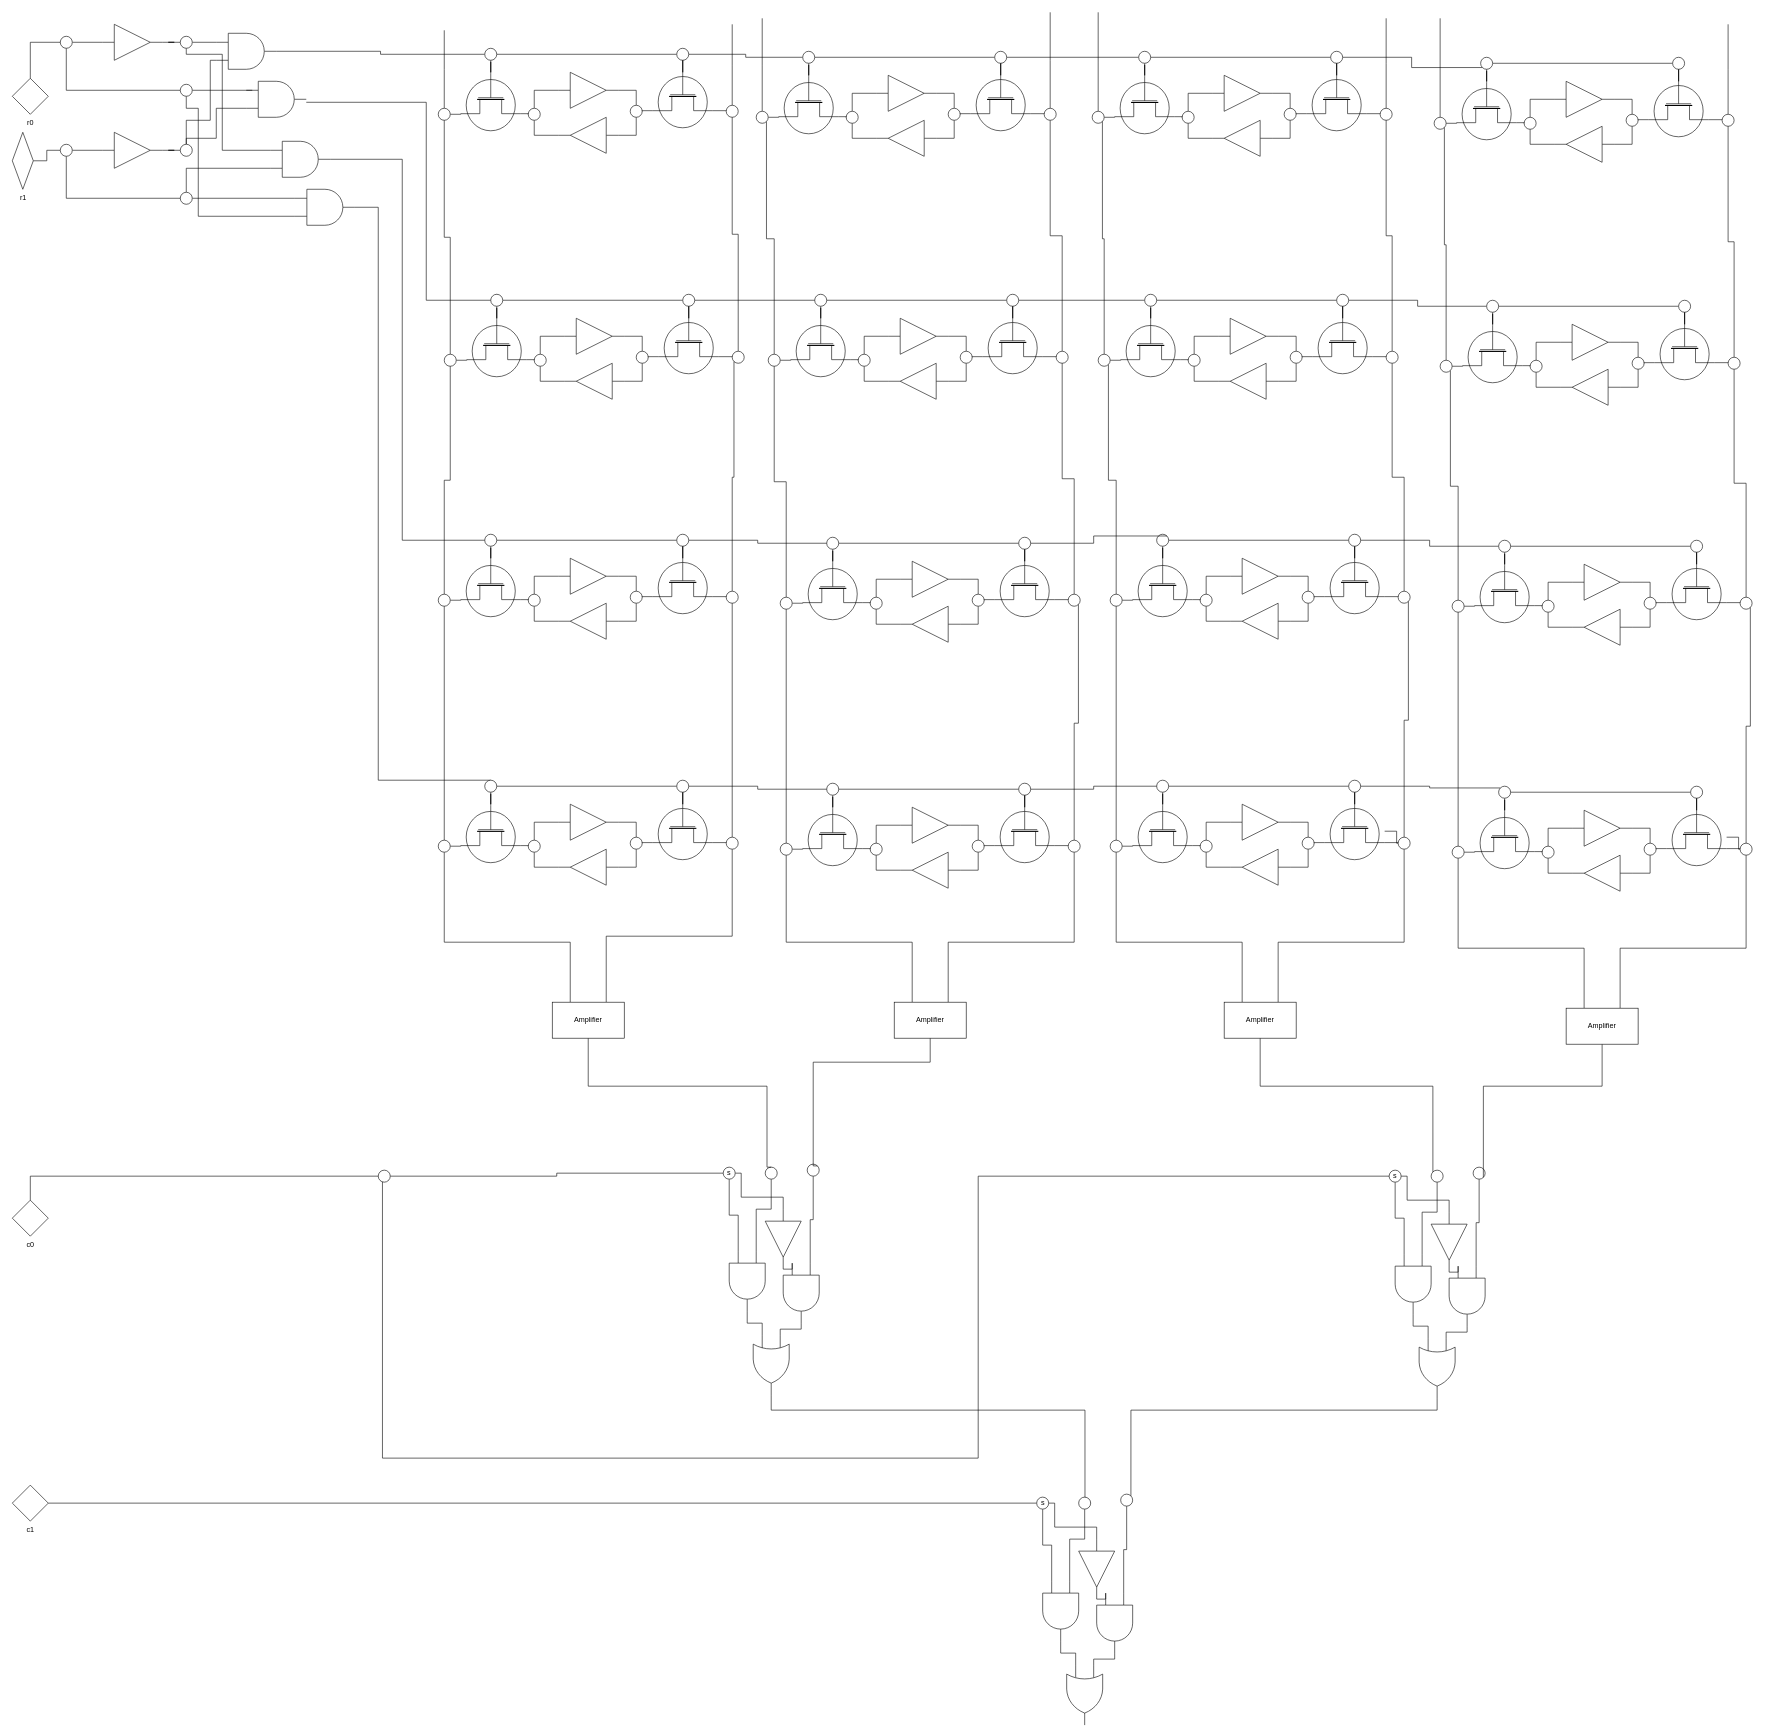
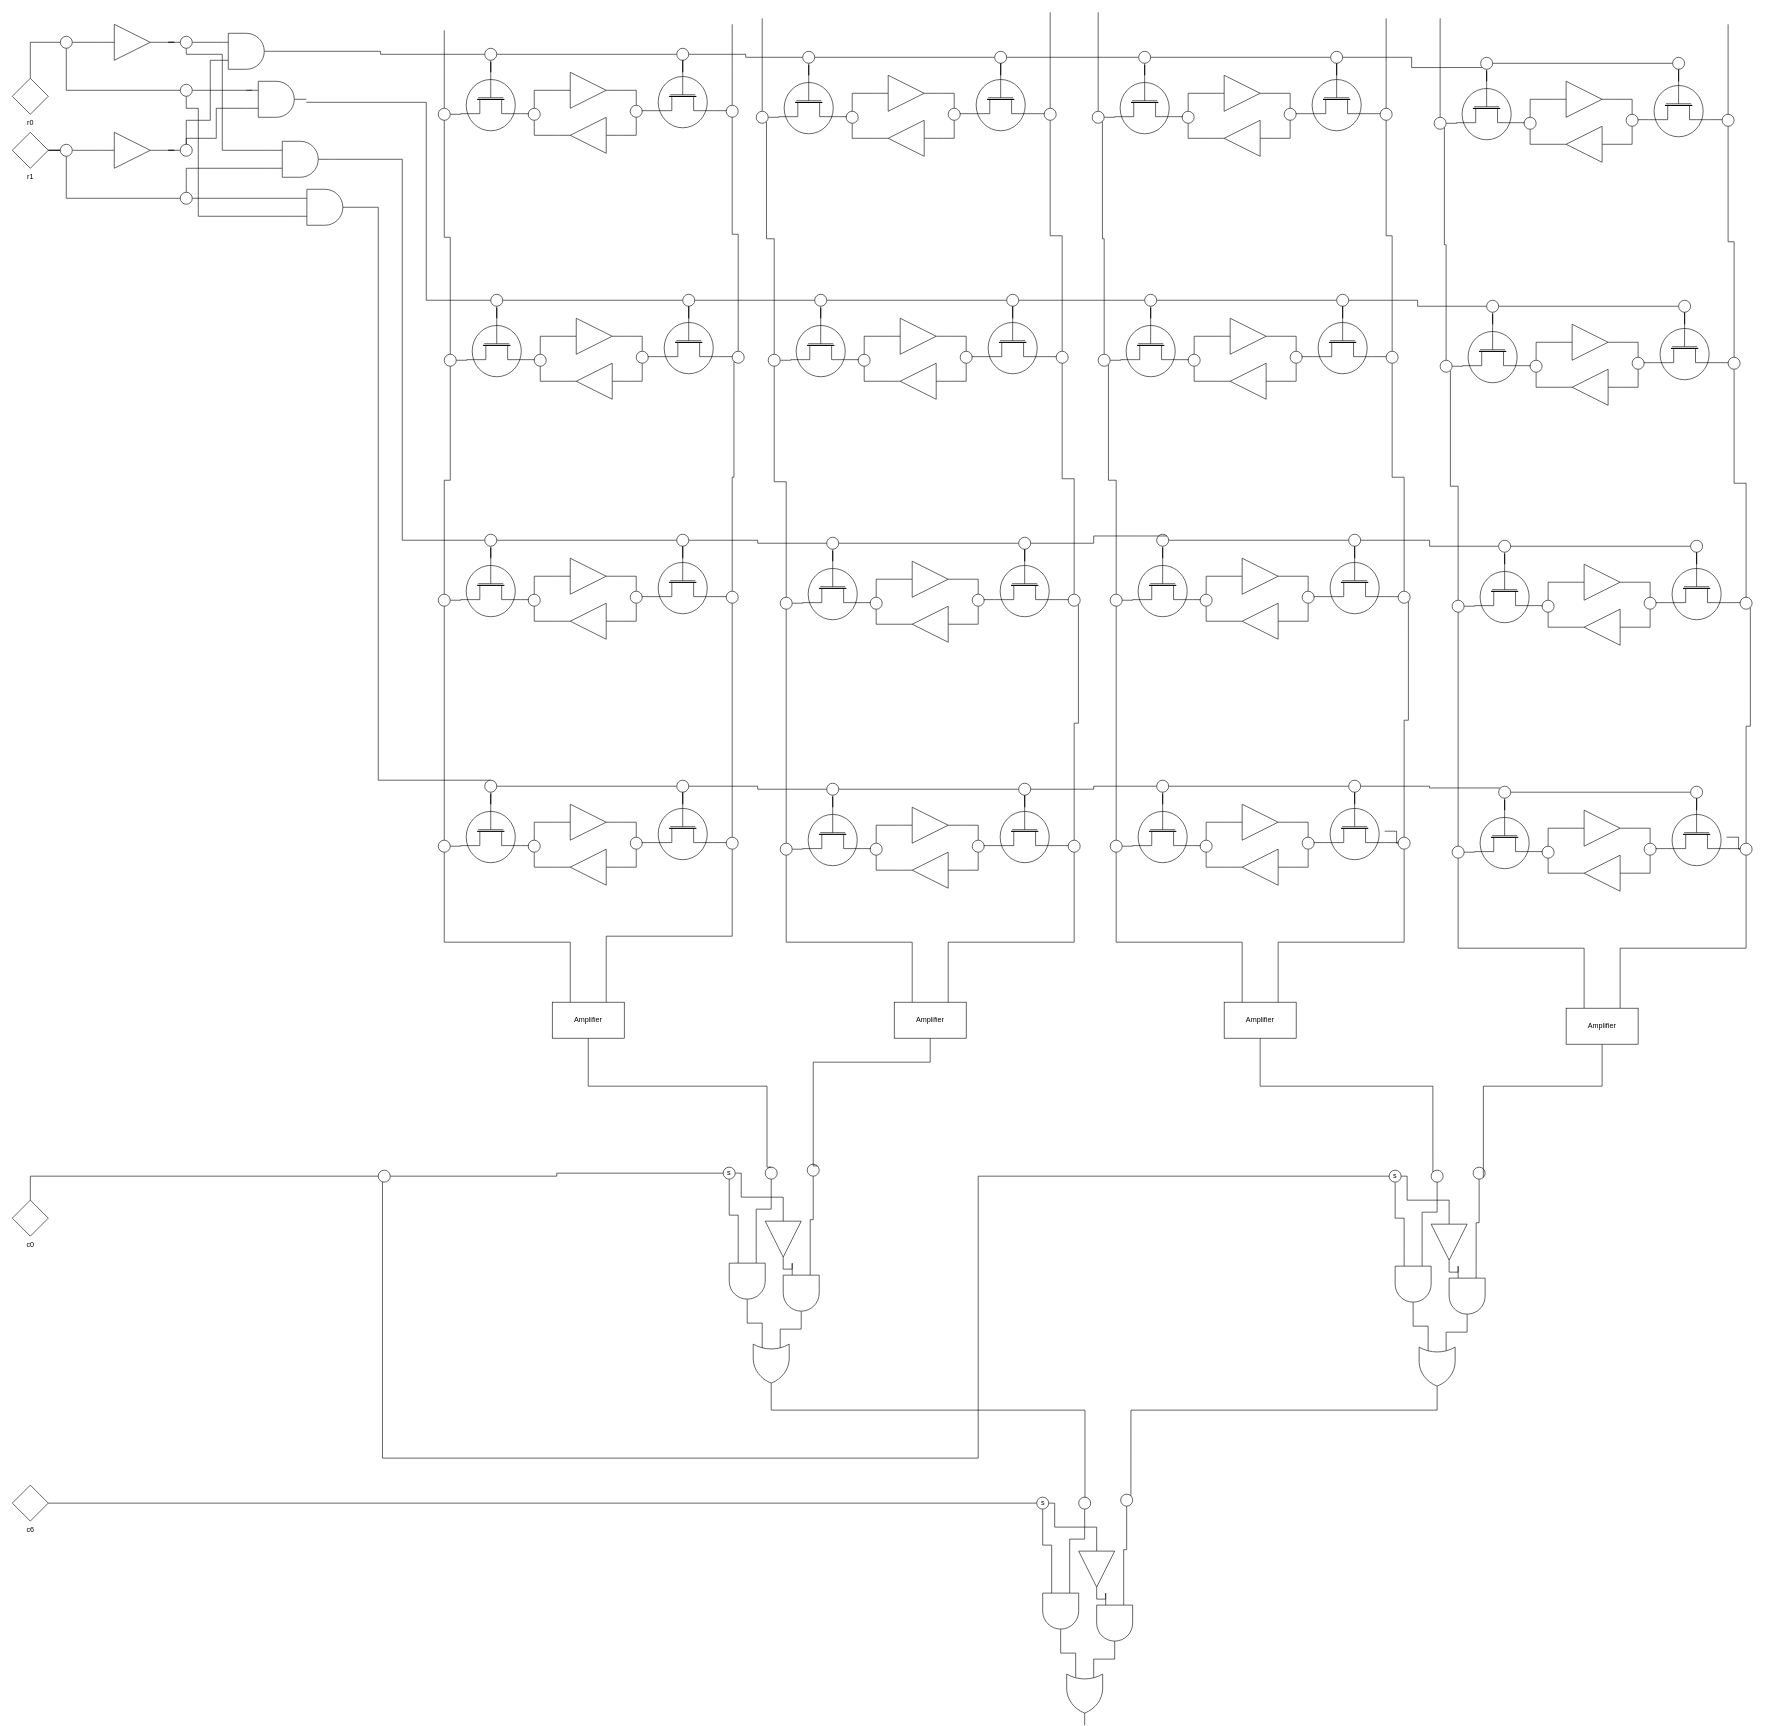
node "r1": size 21x57 -> 36x36
node "c1": label "c1" -> "c6"
